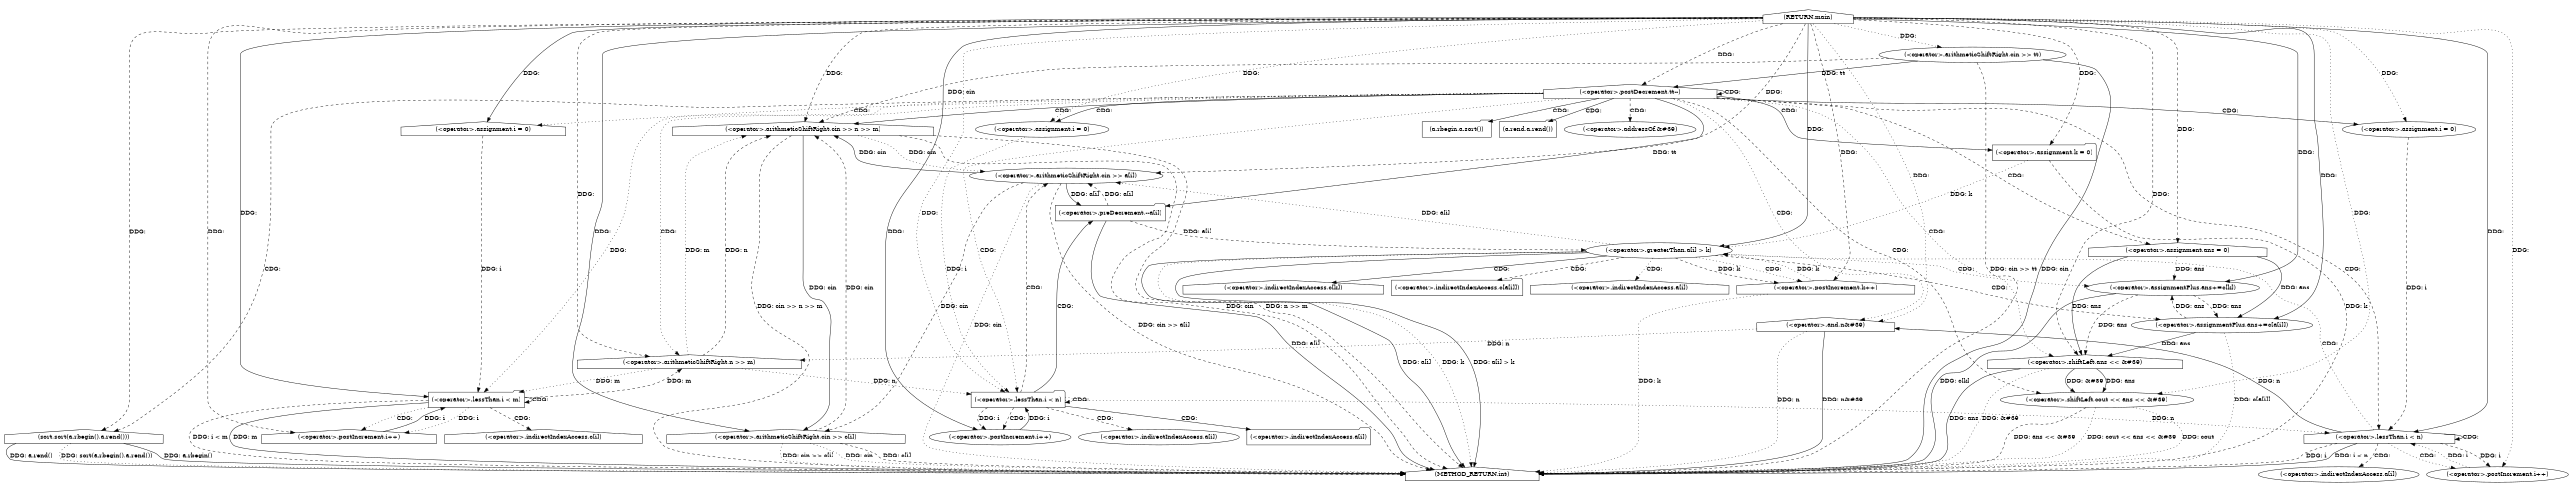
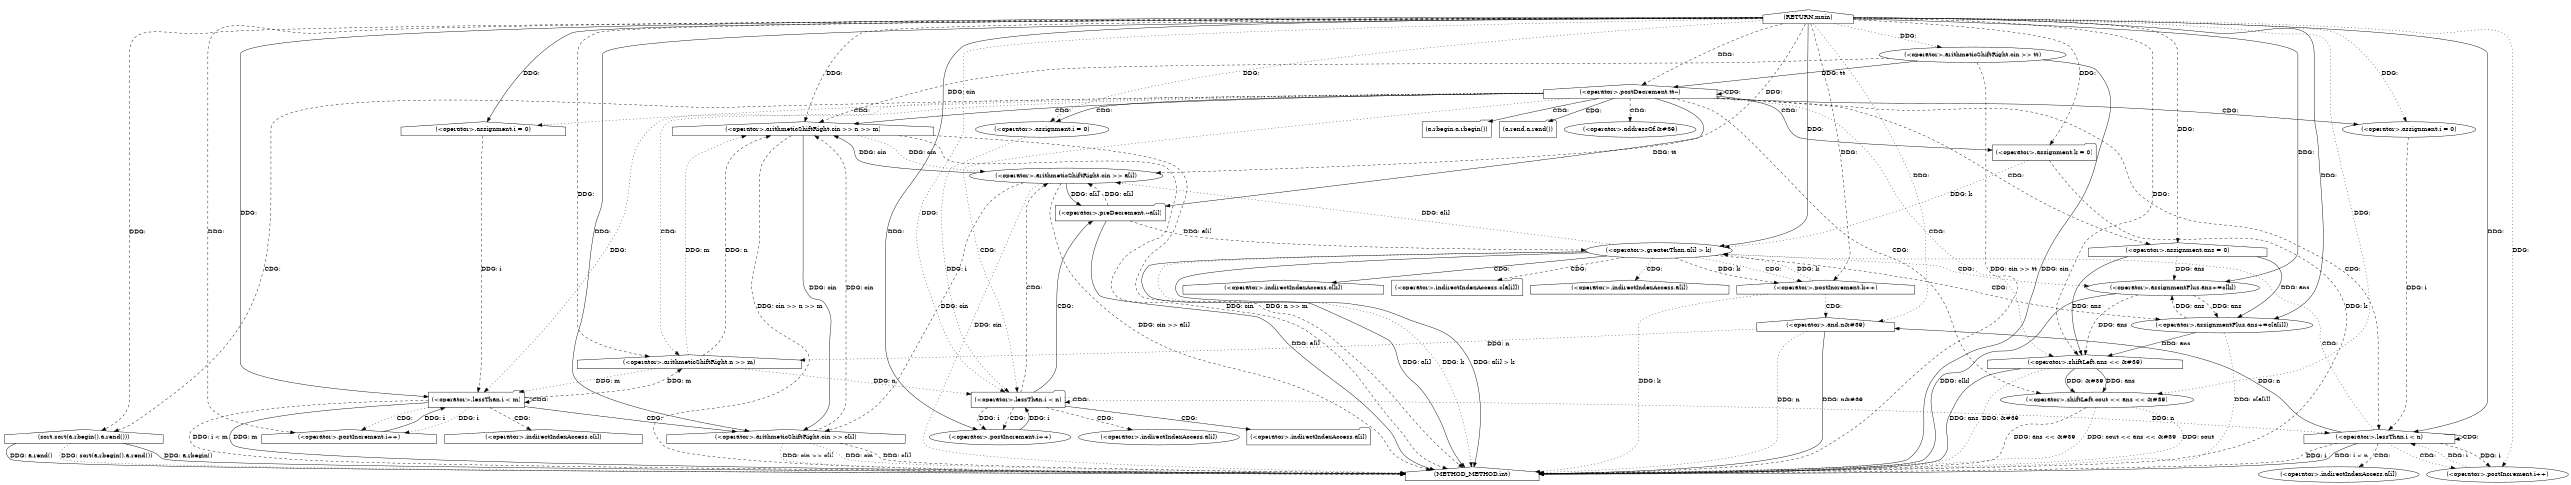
node "(a.rbegin,a.sort())": label "(a.rbegin,a.sort())" -> "(a.rbegin,a.rbegin())"
edge "(<operator>.postDecrement,tt--)" -> "(<operator>.and,n&#39)": now "(<operator>.postIncrement,k++)" -> "(<operator>.and,n&#39)"
edge "(<operator>.lessThan,i < m)" -> "(<operator>.arithmeticShiftRight,cin >> c[i])": added, label "CDG:"
node "(METHOD_RETURN,int)": label "(METHOD_RETURN,int)" -> "(METHOD_METHOD,int)"
